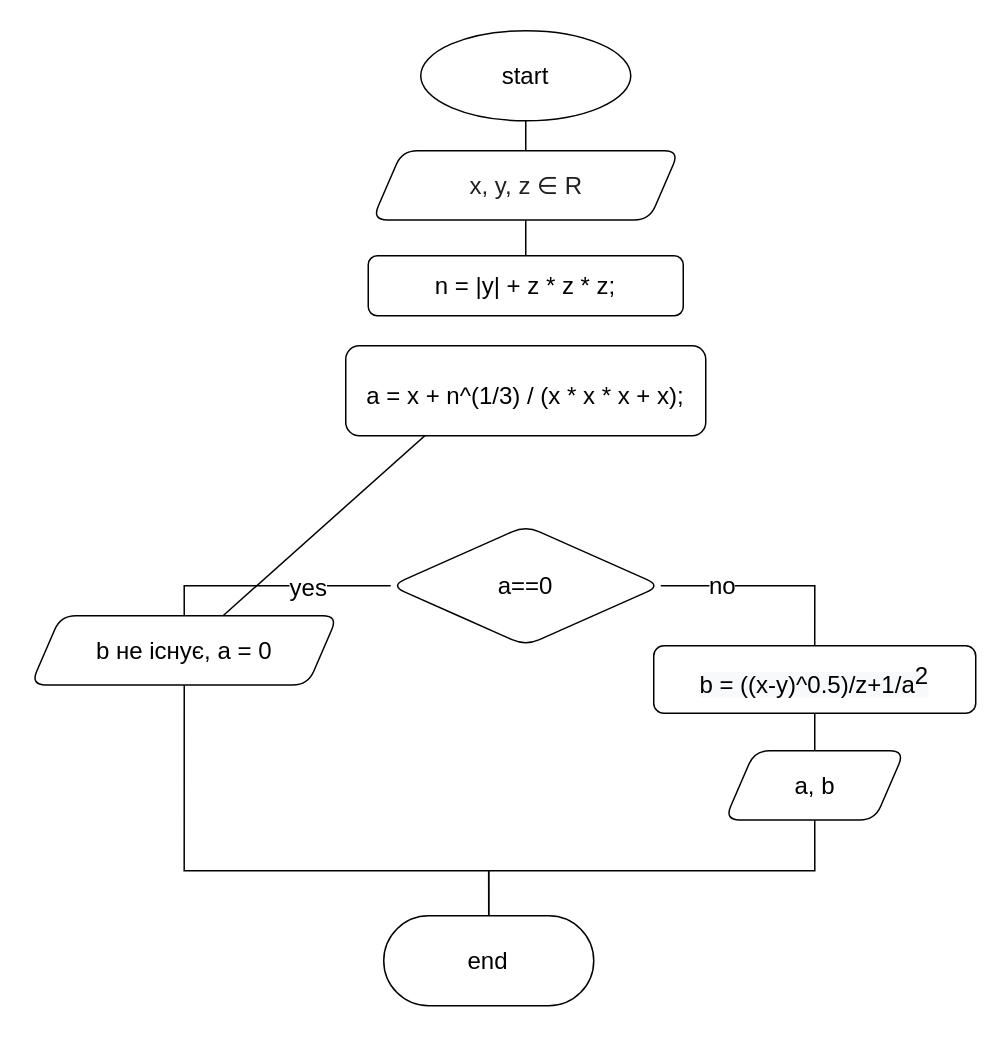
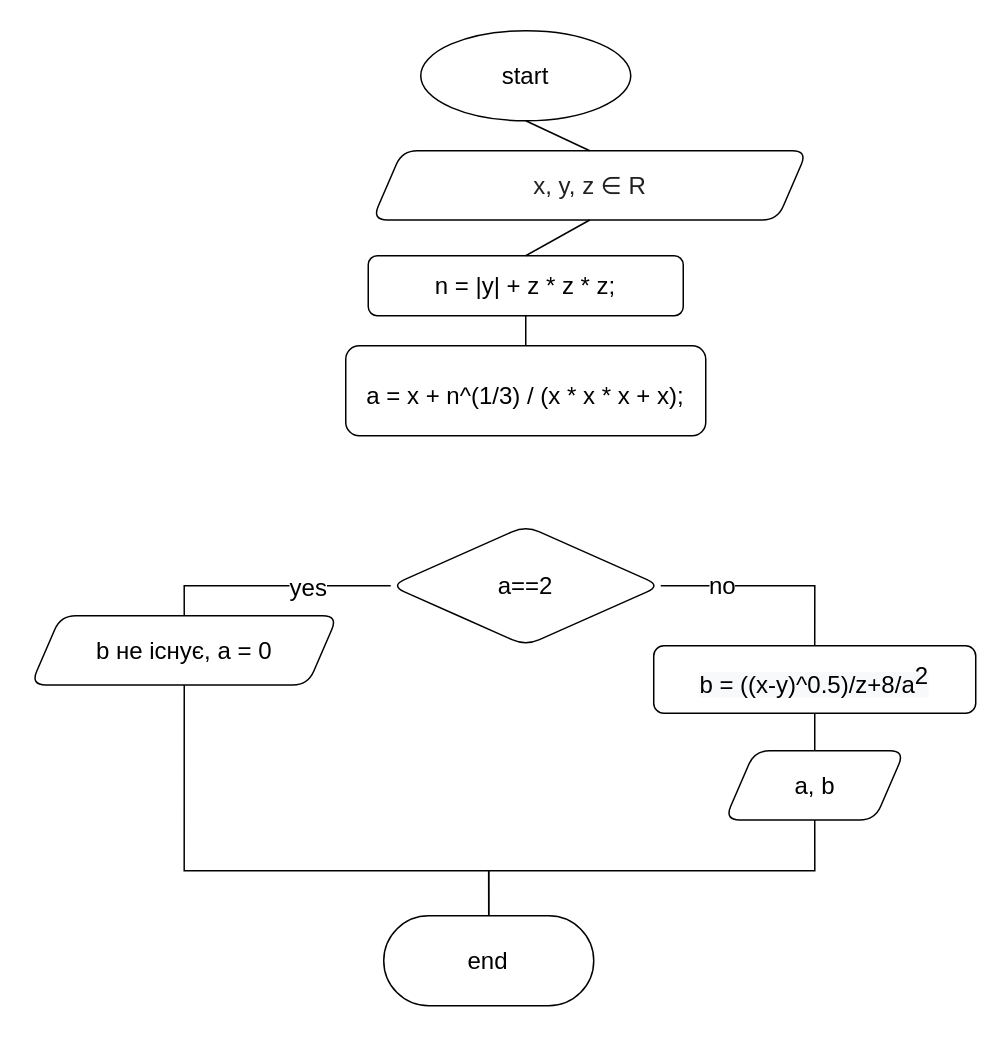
node "x, y, z ∈ R": size 307x69 -> 435x69
edge "a = x + n^(1/3) / (x * x * x + x);" -- "b не iснує, а = 0": now "a = x + n^(1/3) / (x * x * x + x);" -- "n = |y| + z * z * z;"
node "a==0": label "a==0" -> "a==2"
node "b = ((x-y)^0.5)/z+1/a2": label "b = ((x-y)^0.5)/z+1/a2" -> "b = ((x-y)^0.5)/z+8/a2"
